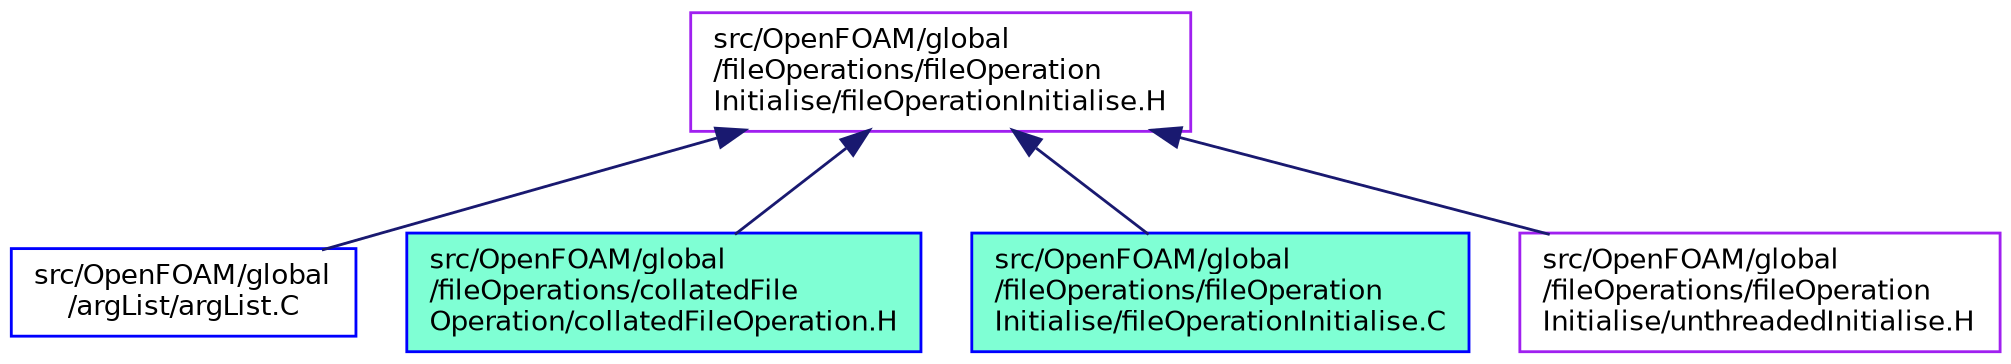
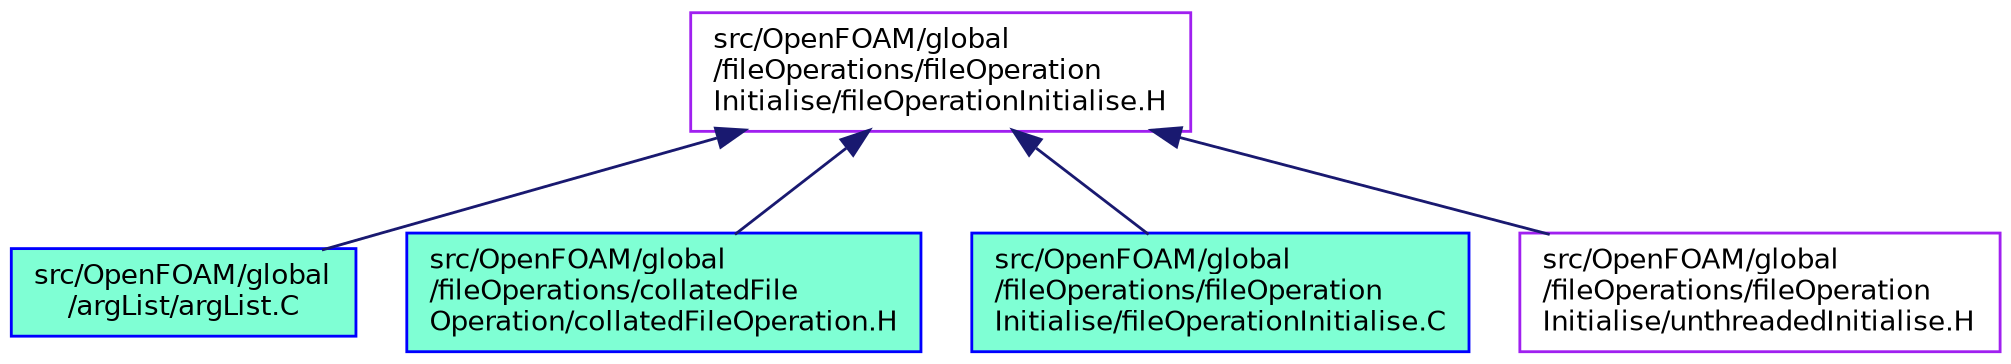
node "src/OpenFOAM/global /argList/argList.C": fillcolor white -> aquamarine
